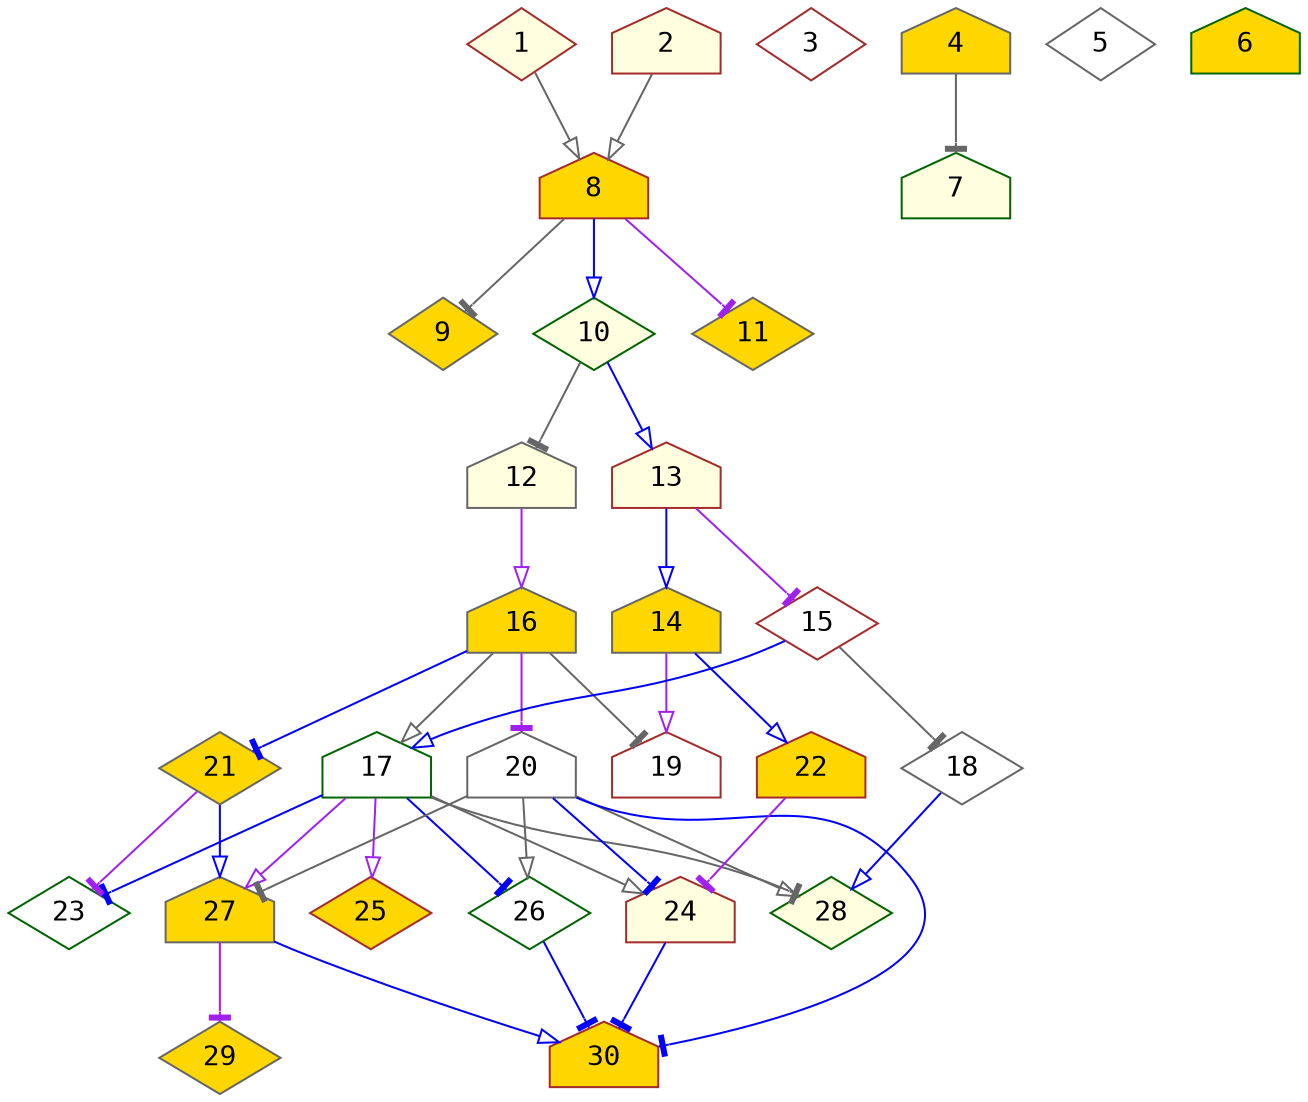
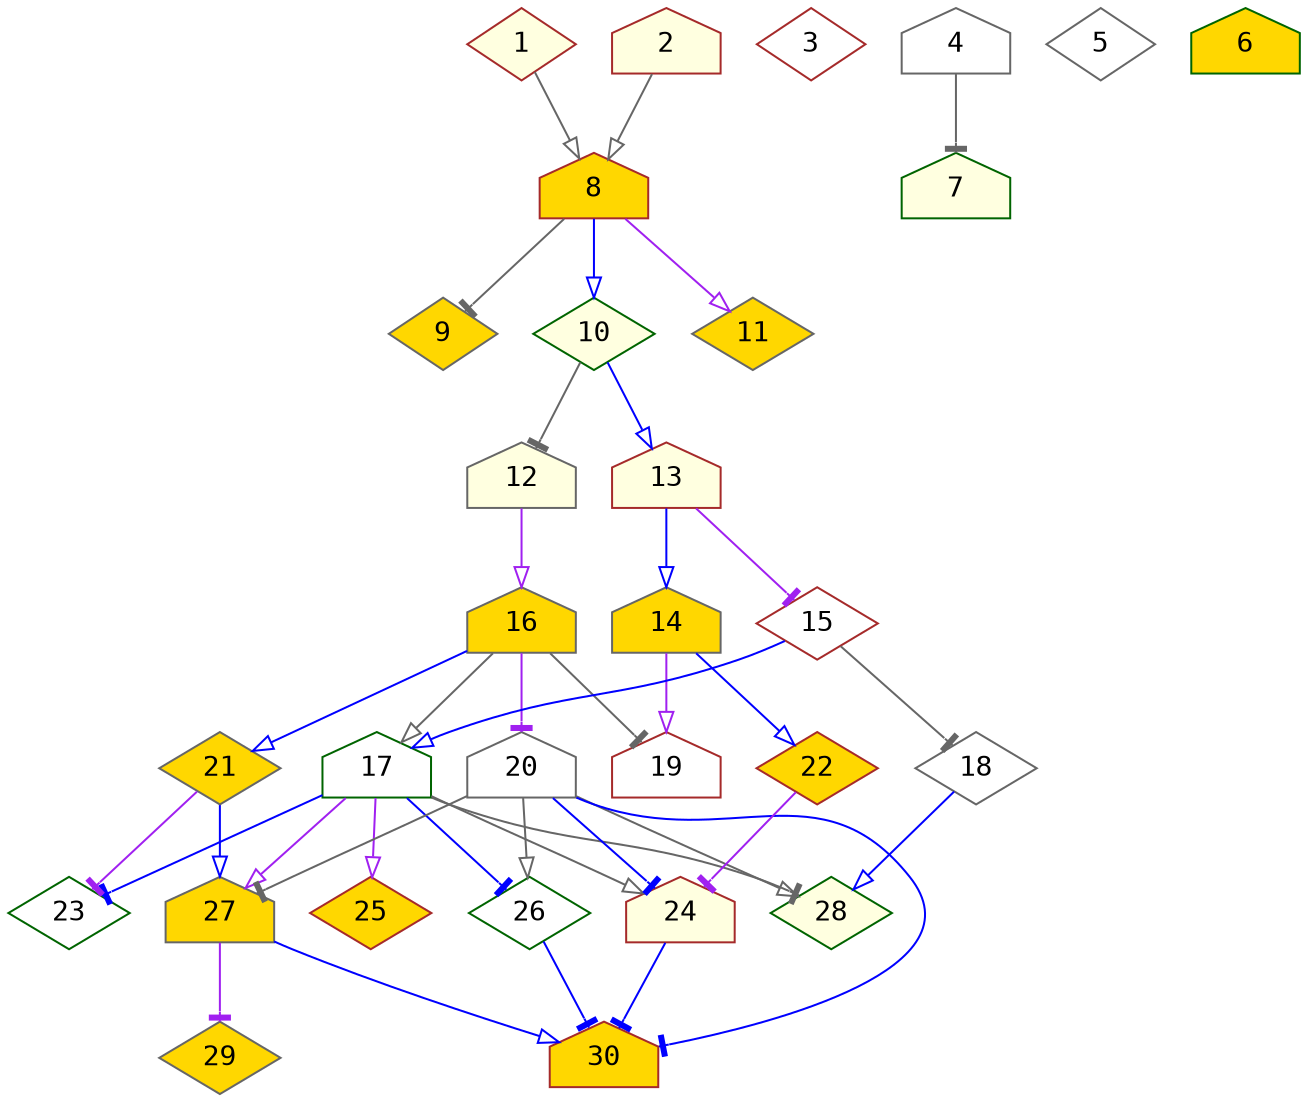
node "4": fillcolor gold -> white
edge "8" -> "11": arrowhead tee -> onormal
edge "16" -> "21": arrowhead tee -> onormal
node "22": shape house -> diamond
